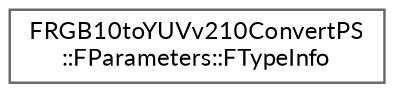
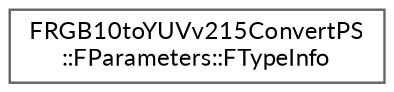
node "FRGB10toYUVv210ConvertPS ::FParameters::FTypeInfo": label "FRGB10toYUVv210ConvertPS ::FParameters::FTypeInfo" -> "FRGB10toYUVv215ConvertPS ::FParameters::FTypeInfo"
